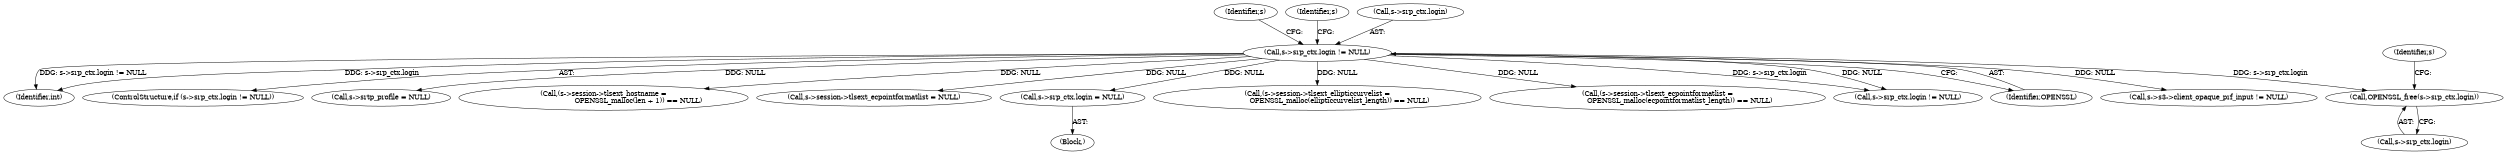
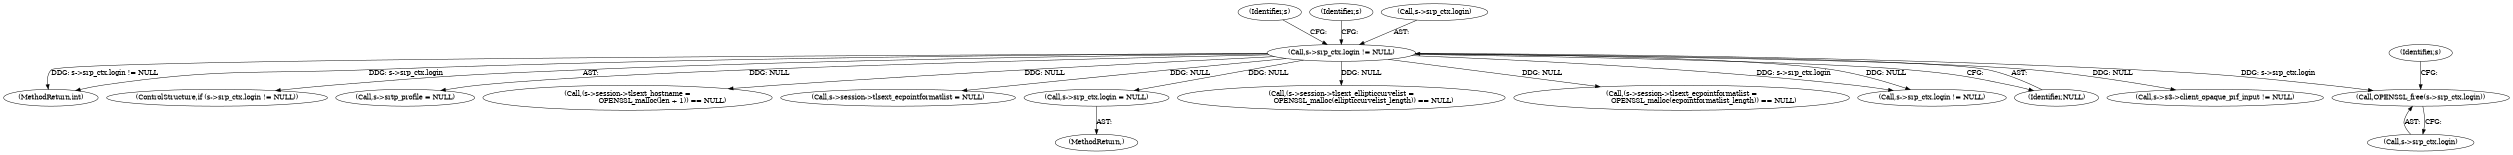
node "(Identifier,int)": label "(Identifier,int)" -> "(MethodReturn,int)"
node "(Identifier,OPENSSL)": label "(Identifier,OPENSSL)" -> "(Identifier,NULL)"
node "(Block,)": label "(Block,)" -> "(MethodReturn,)"
